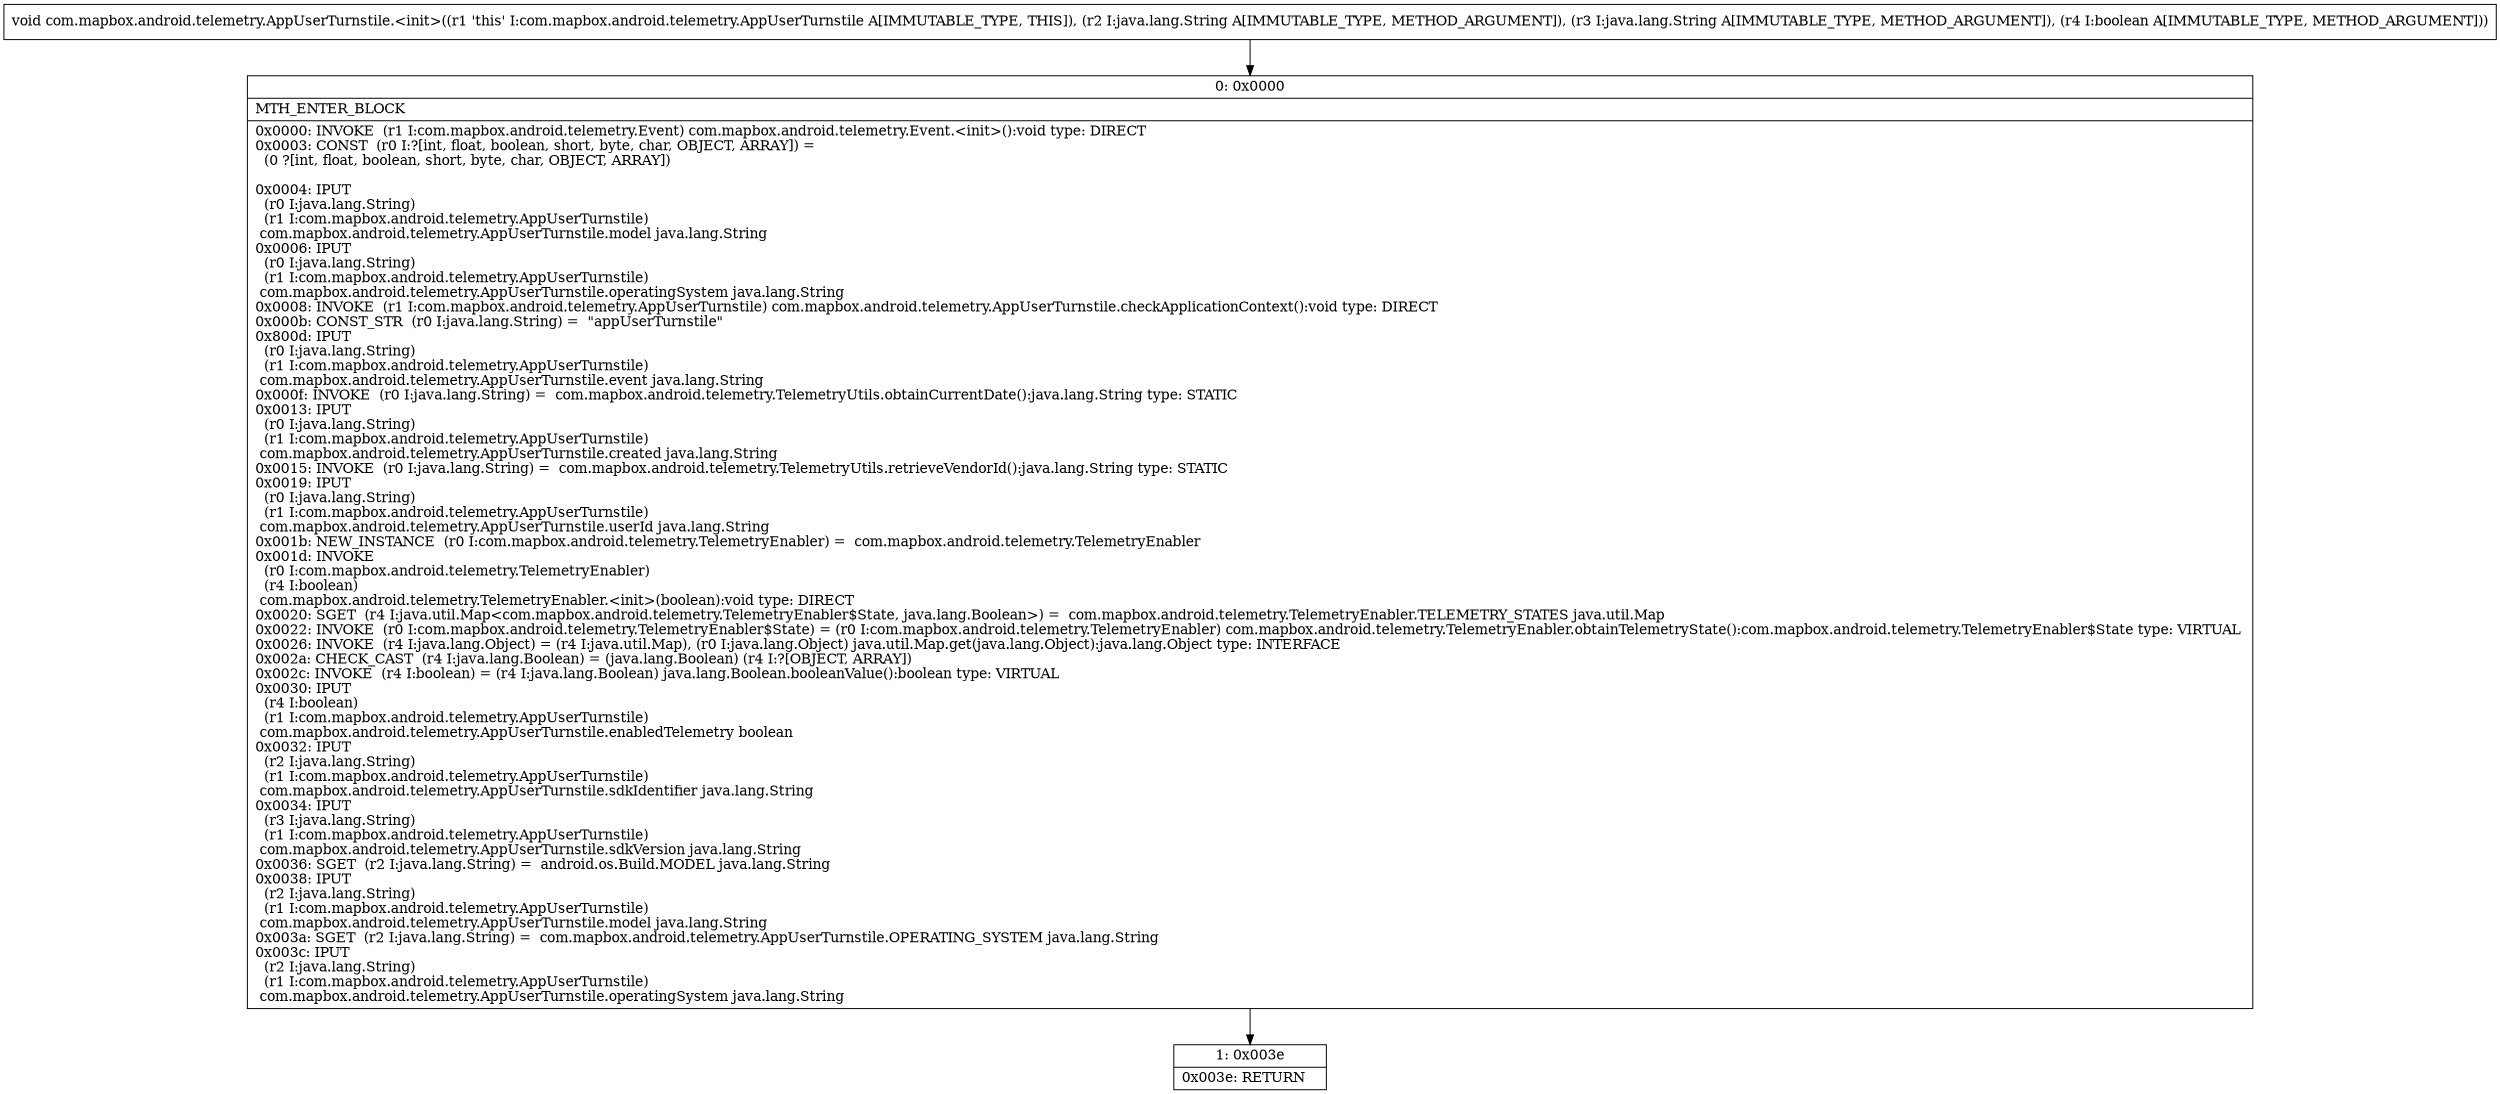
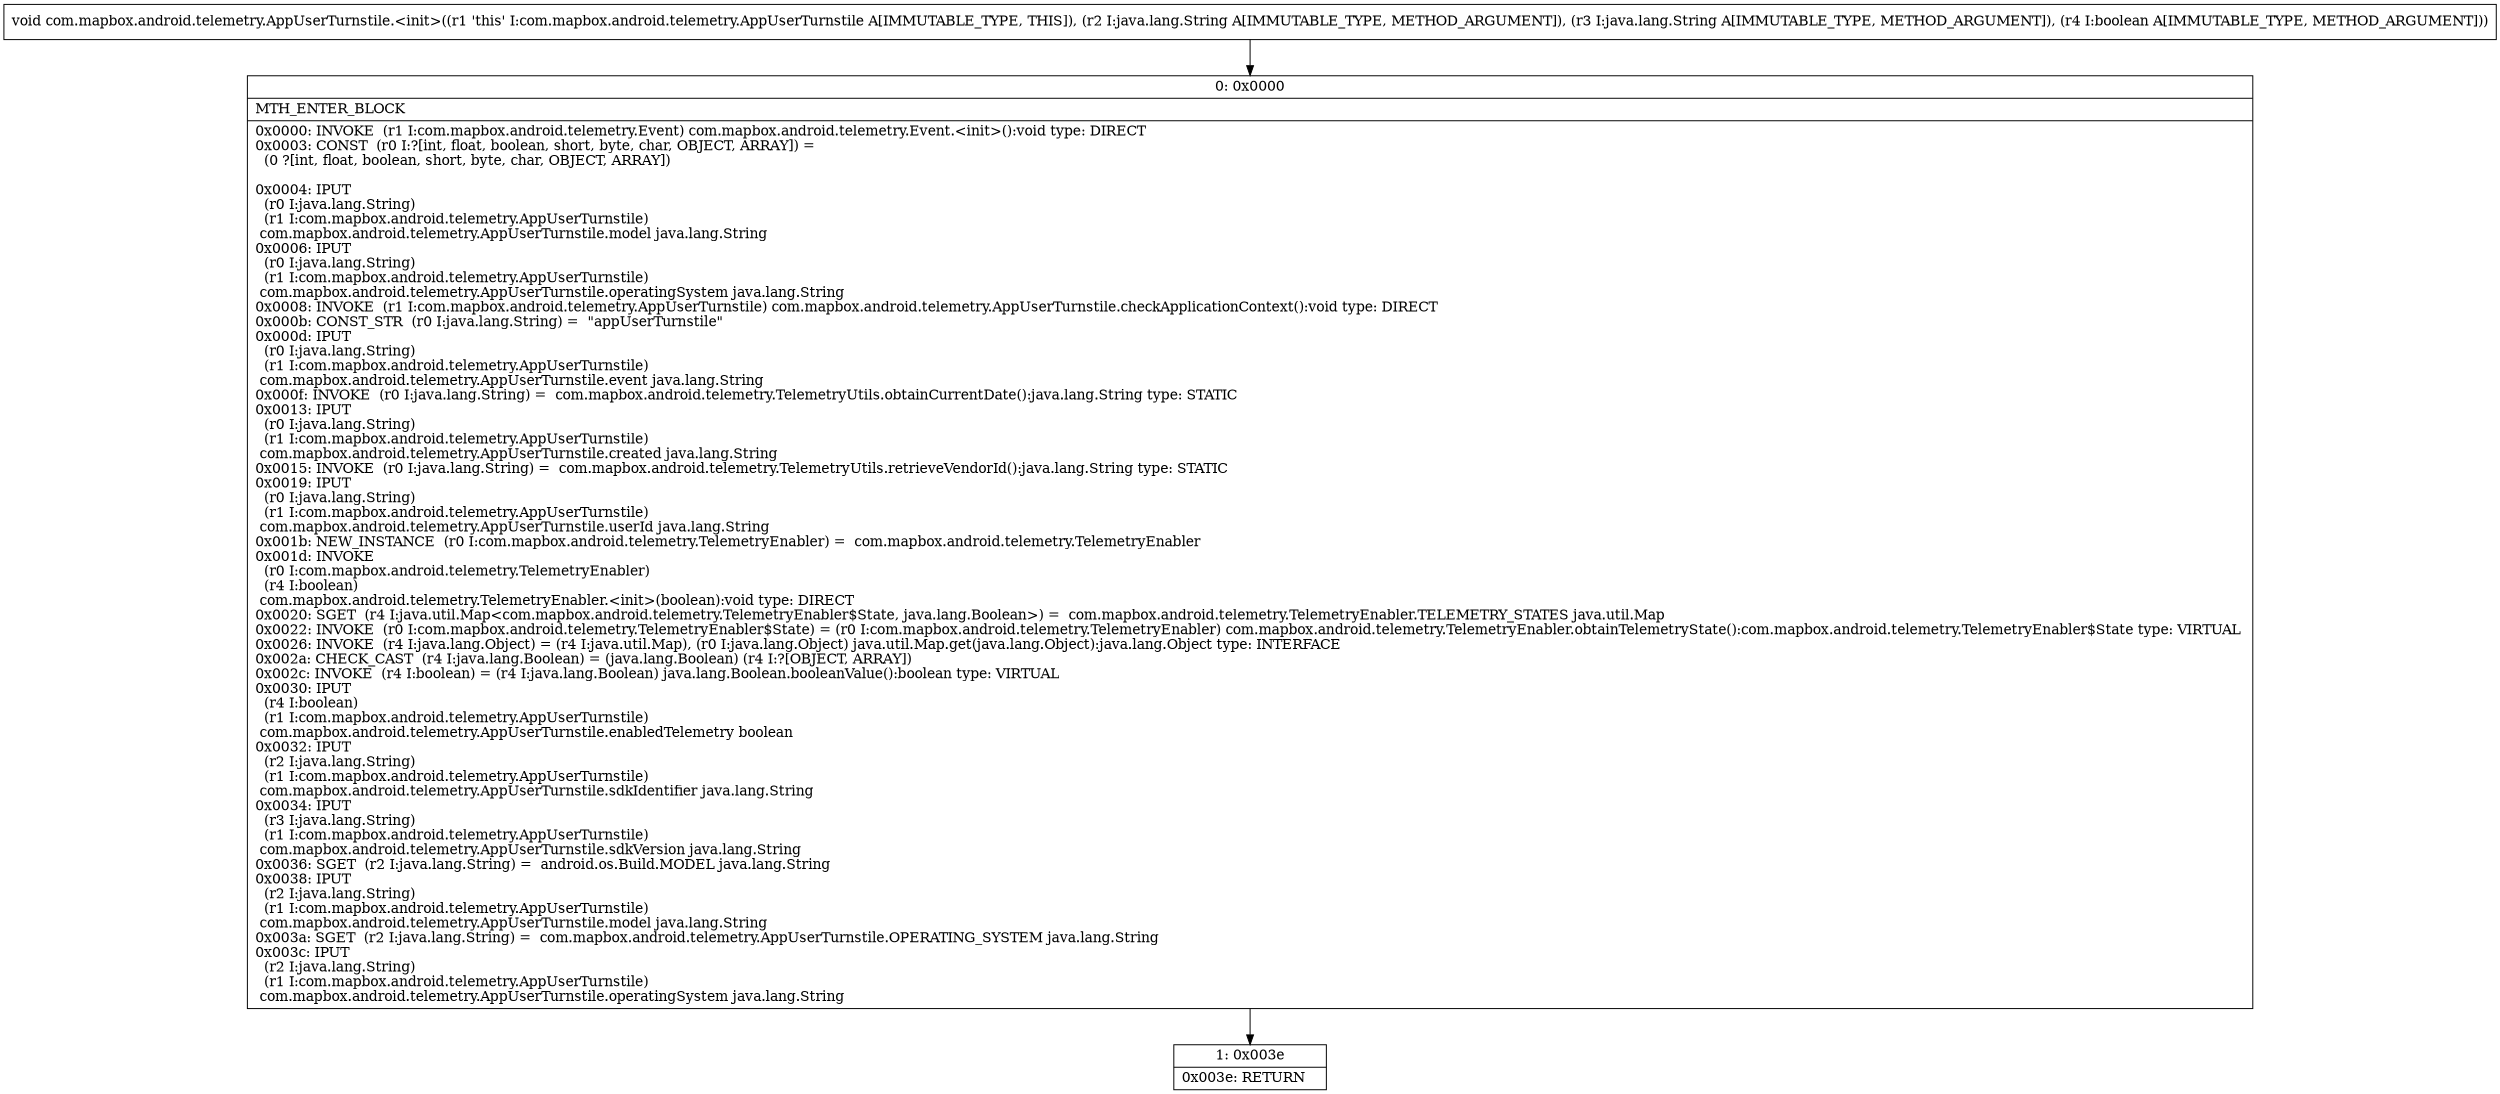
node "0: 0x0000": text "0x800d: IPUT" -> "0x000d: IPUT"
